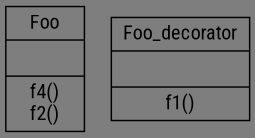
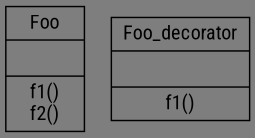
node "Foo": text "f4()" -> "f1()"
